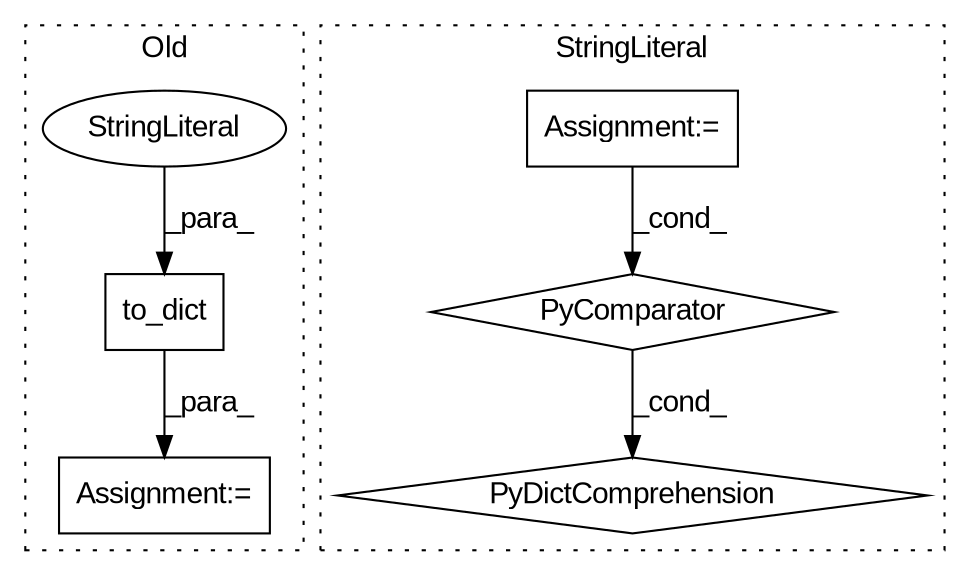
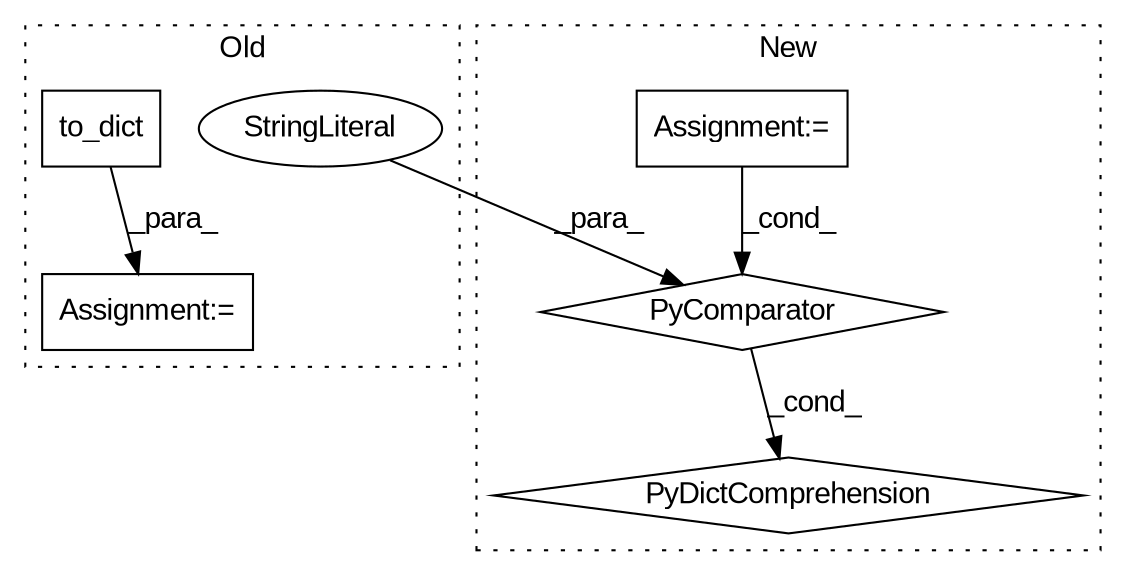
cluster "StringLiteral": label "StringLiteral" -> "New"
edge "StringLiteral" -> "to_dict": now "StringLiteral" -> "PyComparator"
